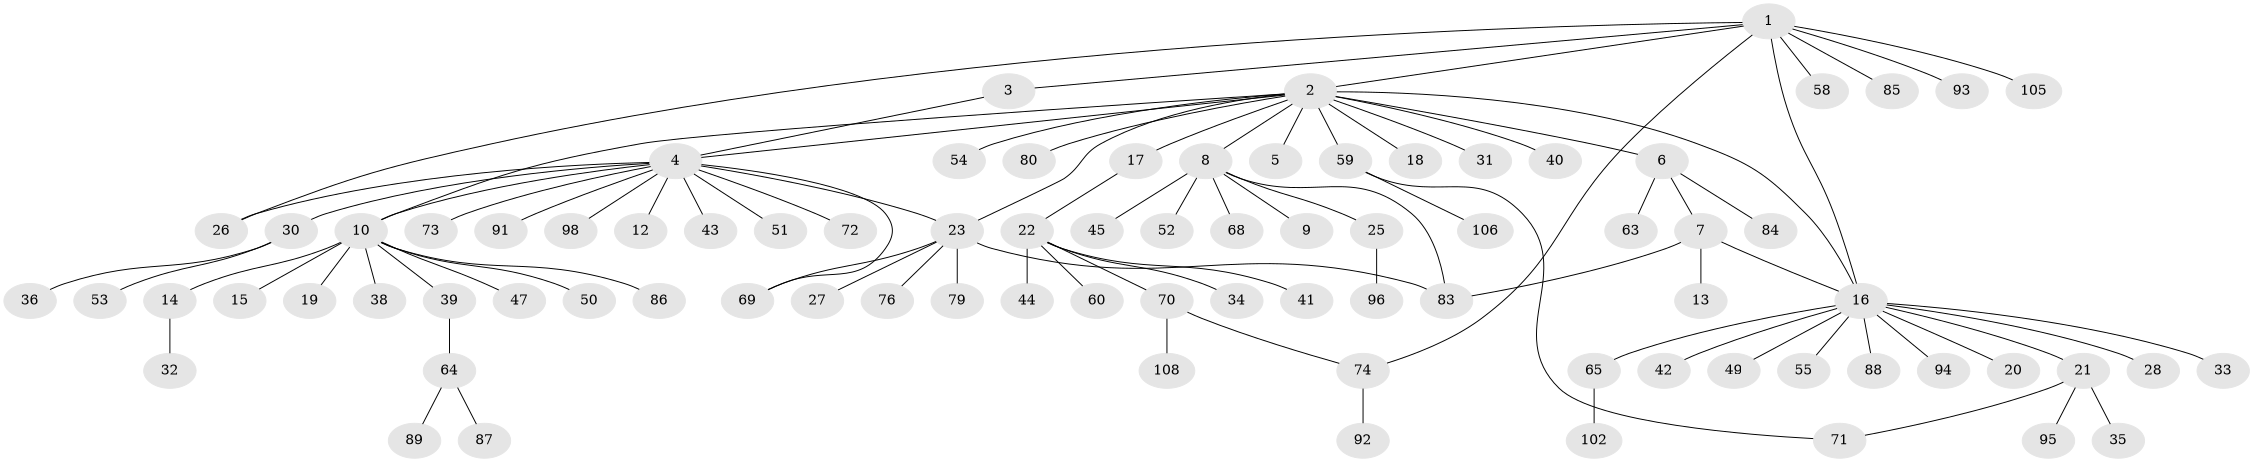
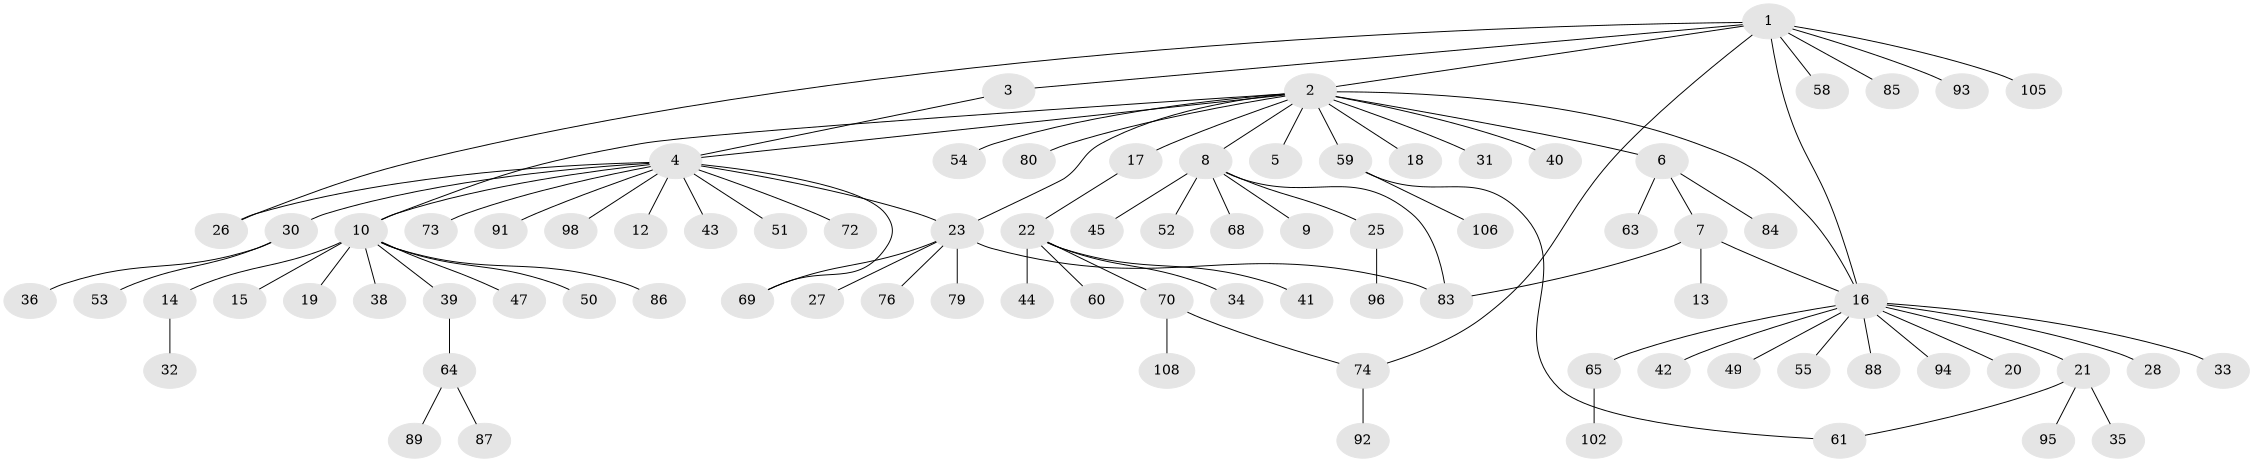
node "71": label "71" -> "61"
